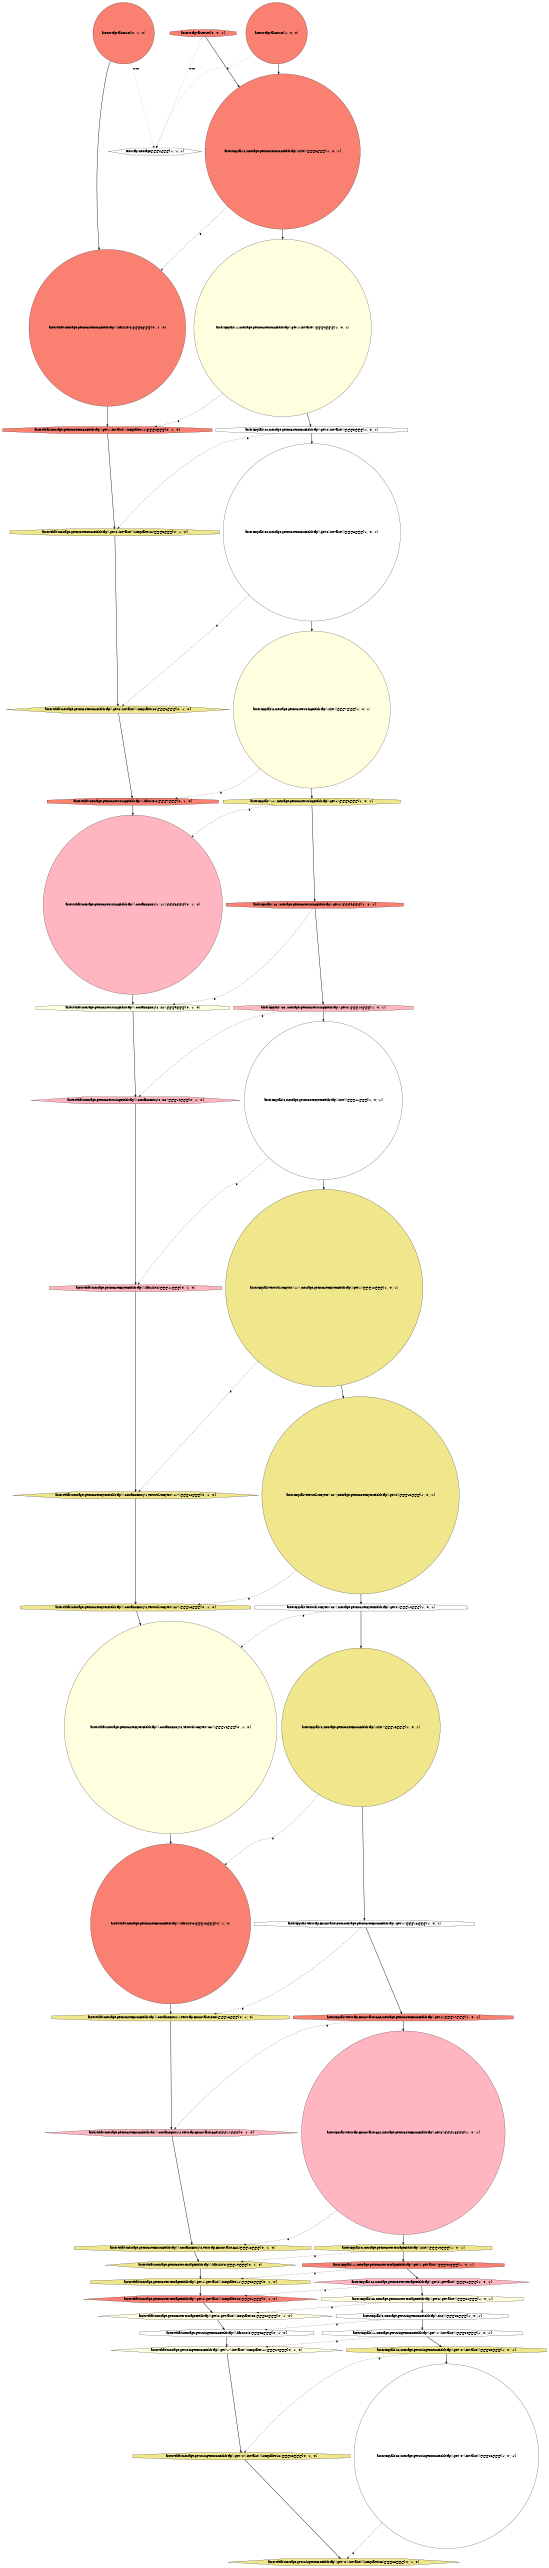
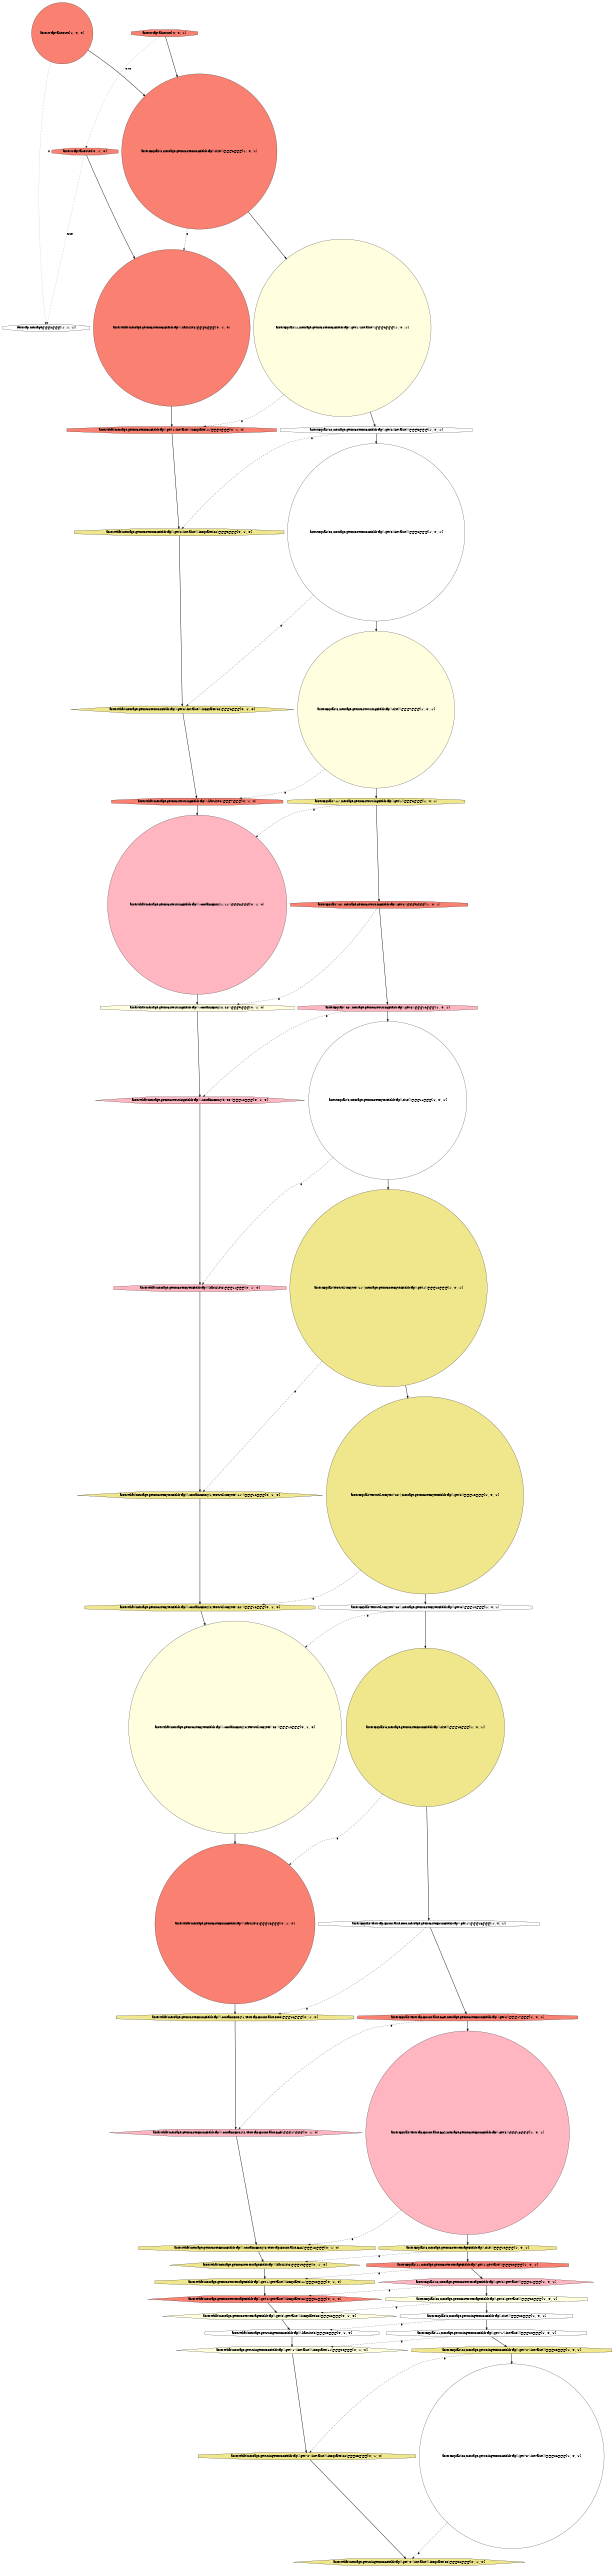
node "assertMapValuesSet['0', '1', '0']": shape circle -> octagon
edge "assertMapValuesSet['0', '0', '1']" -> "TestMap message@@@2@@@['1', '1', '1']": now "assertMapValuesSet['0', '0', '1']" -> "assertMapValuesSet['0', '1', '0']"
node "TestMap message@@@2@@@['1', '1', '1']": shape hexagon -> octagon
